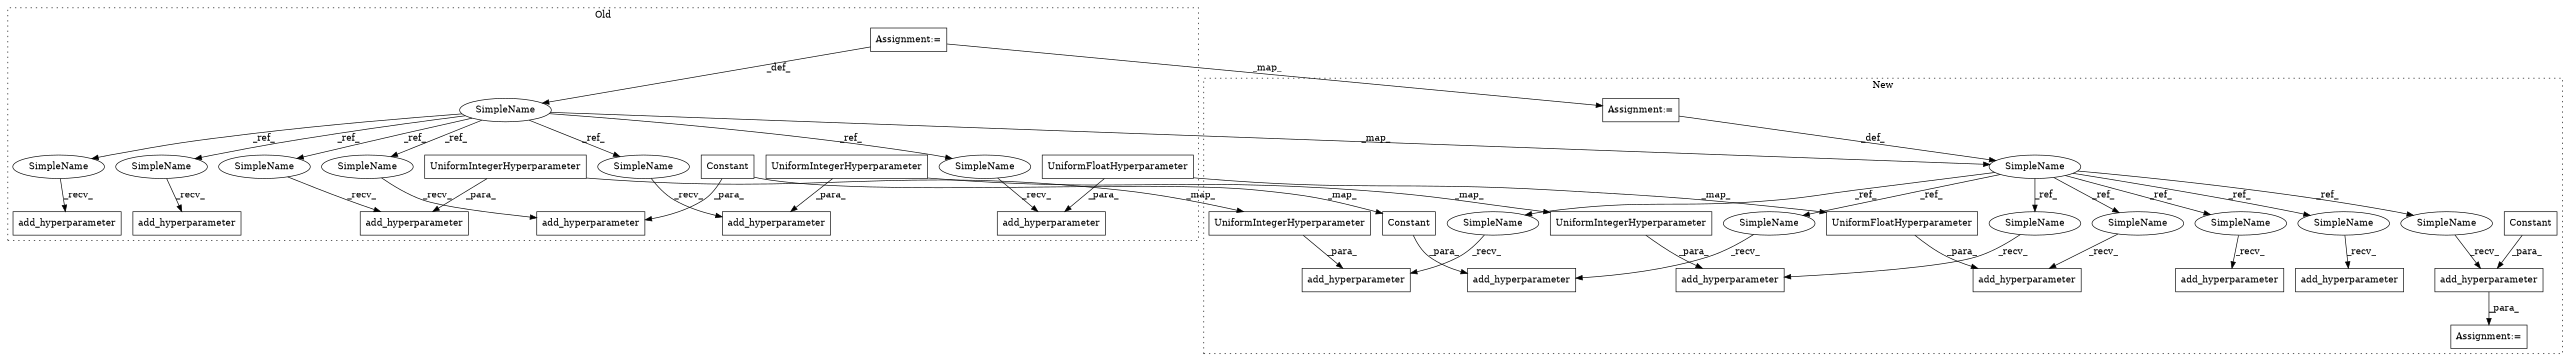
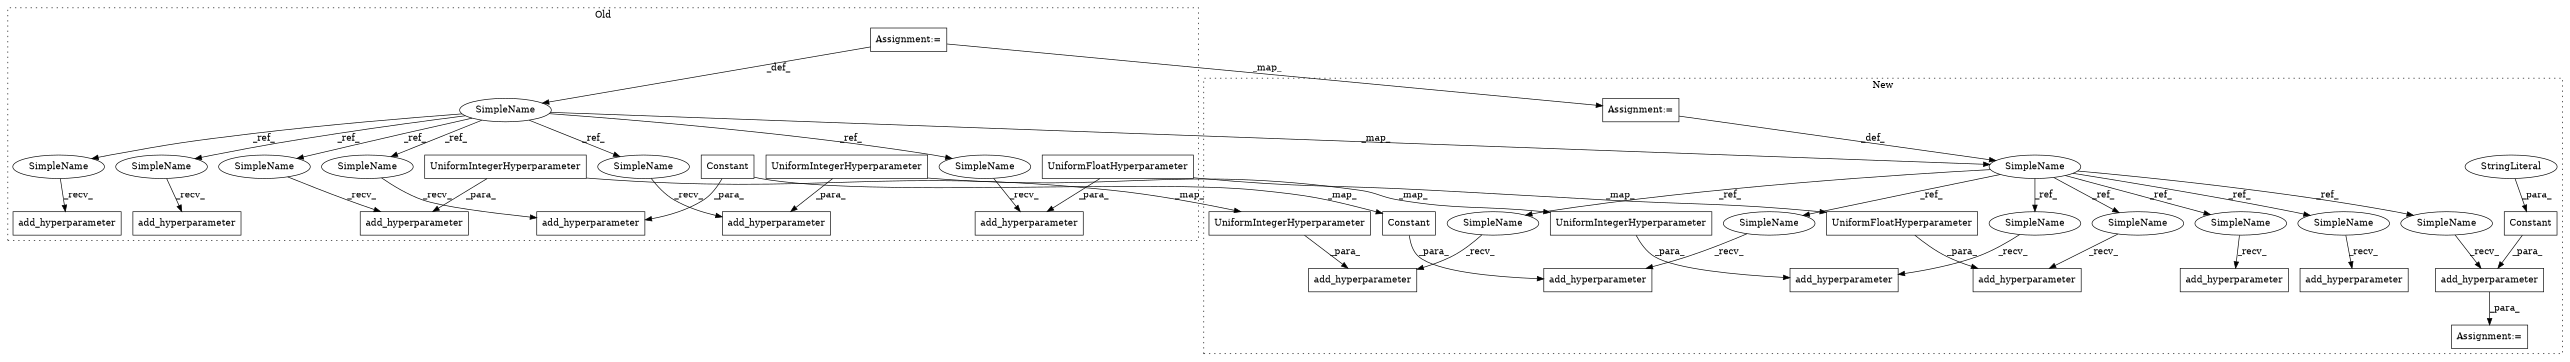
node "StringLiteral": added
